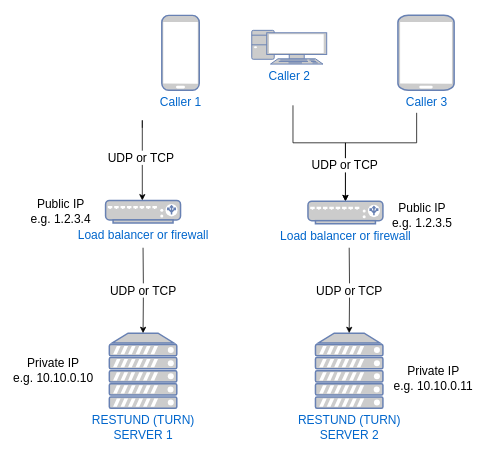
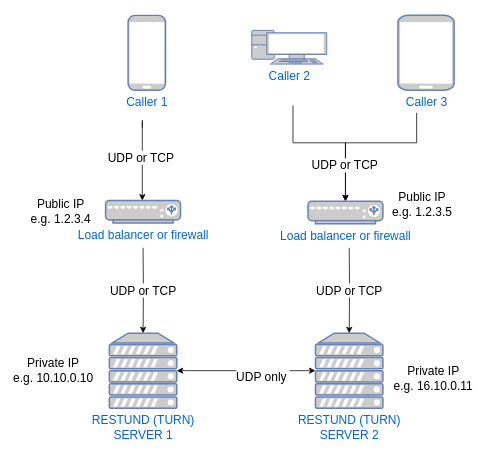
node "Caller 1": moved (180, 53) -> (147, 53)
node "Public IP e.g. 1.2.3.5": moved (422, 216) -> (422, 204)
edge "RESTUND (TURN) SERVER 1" -- "RESTUND (TURN) SERVER 2": added, label "UDP only"
node "Private IP e.g. 10.10.0.11": label "Private IP e.g. 10.10.0.11" -> "Private IP e.g. 16.10.0.11"
